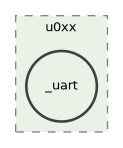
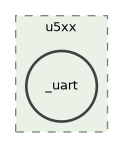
cluster "u0xx": label "u0xx" -> "u5xx"
